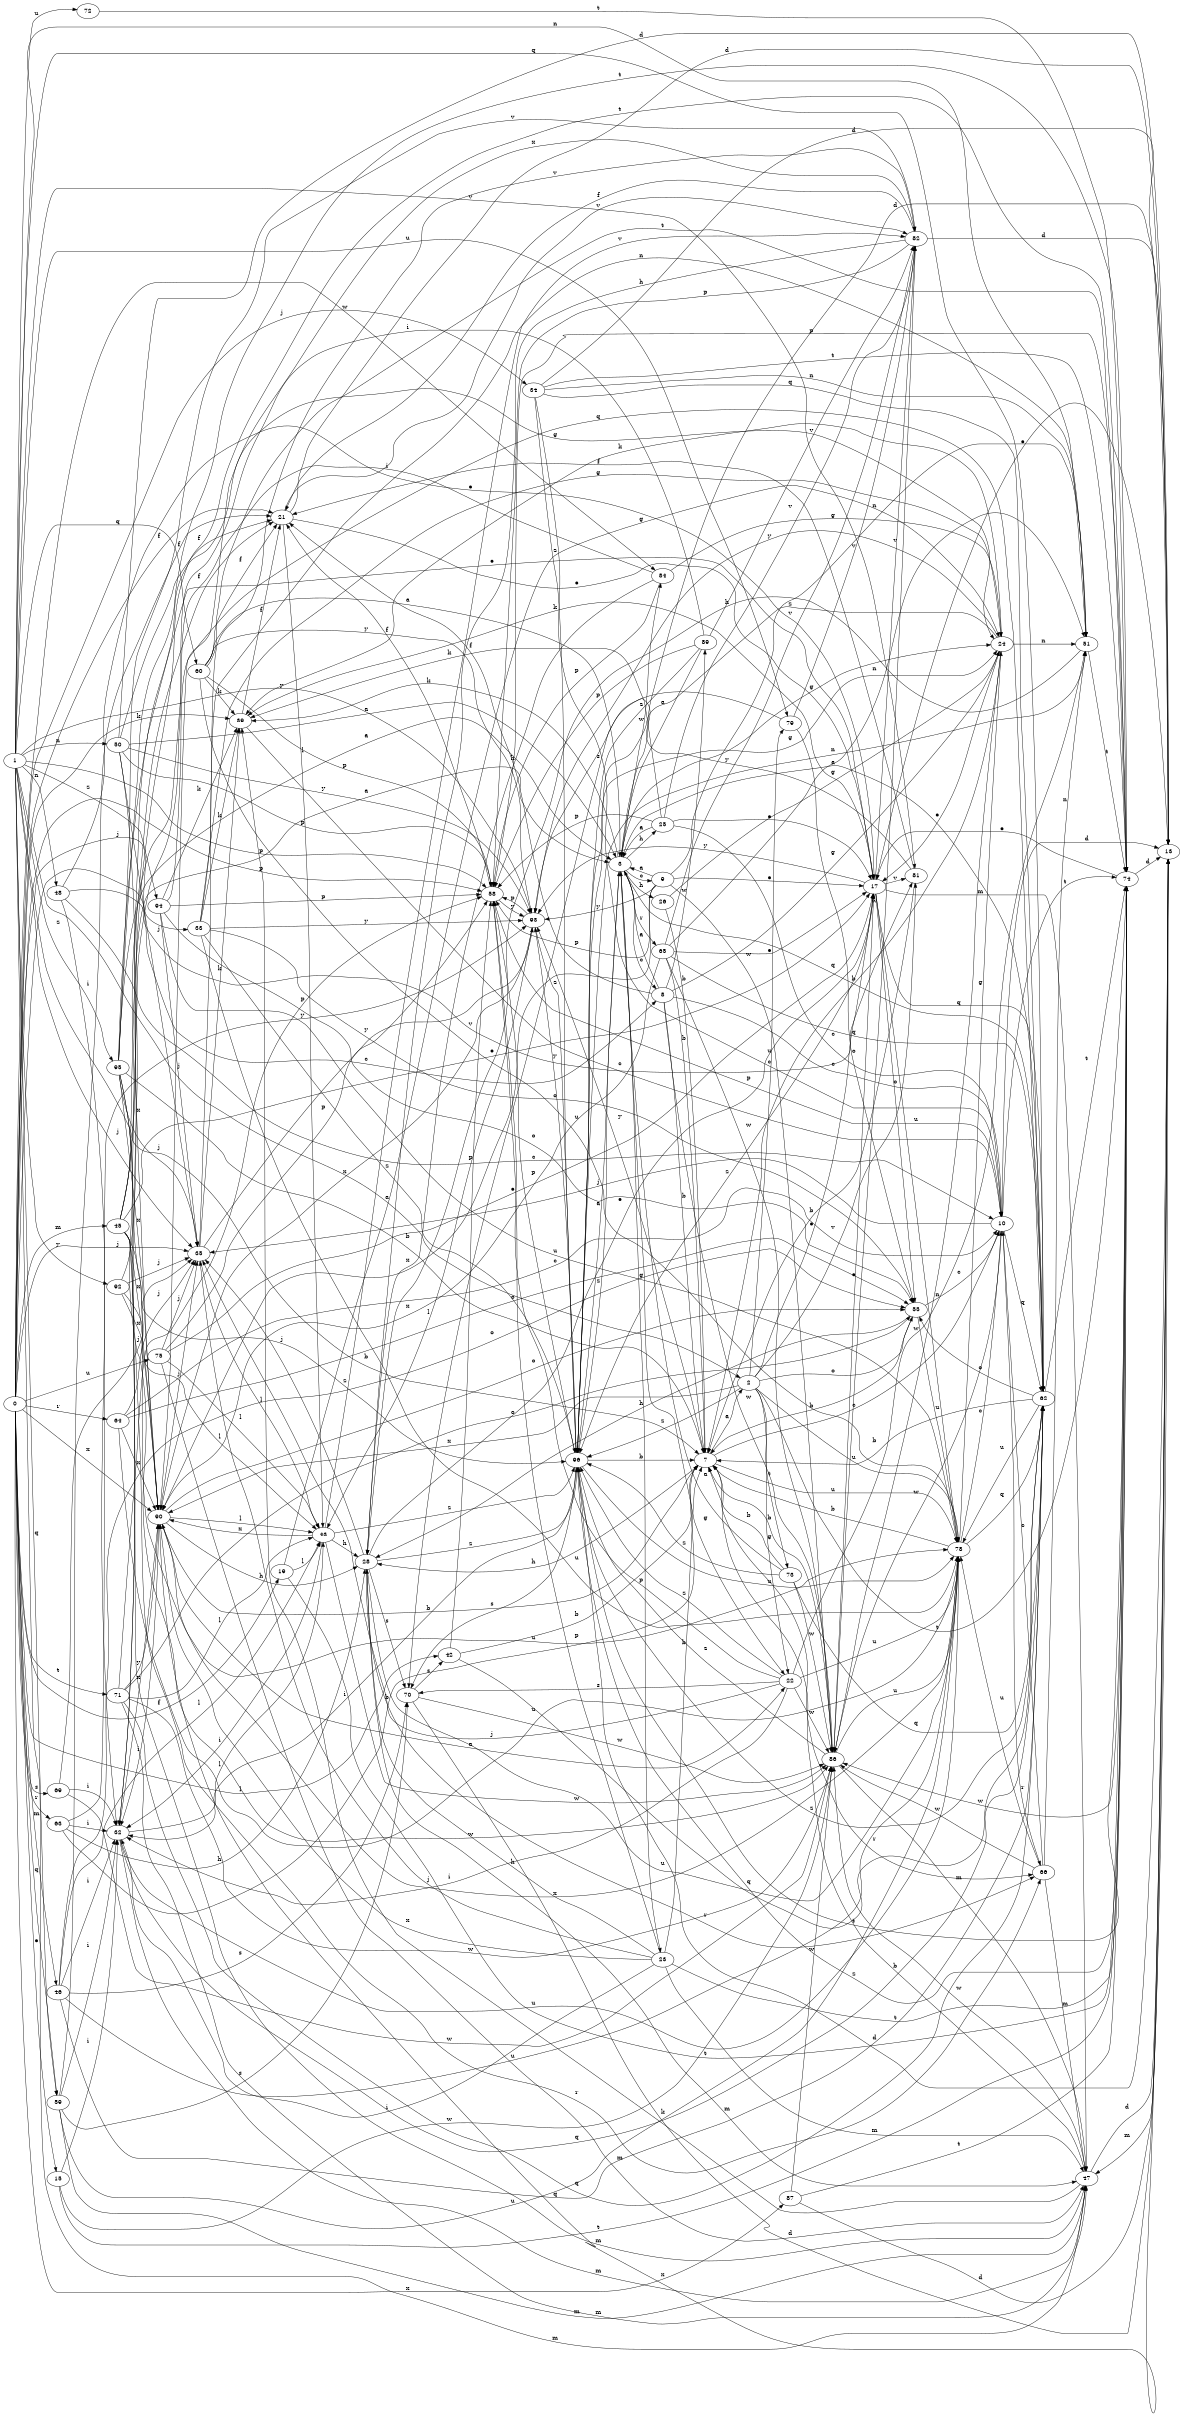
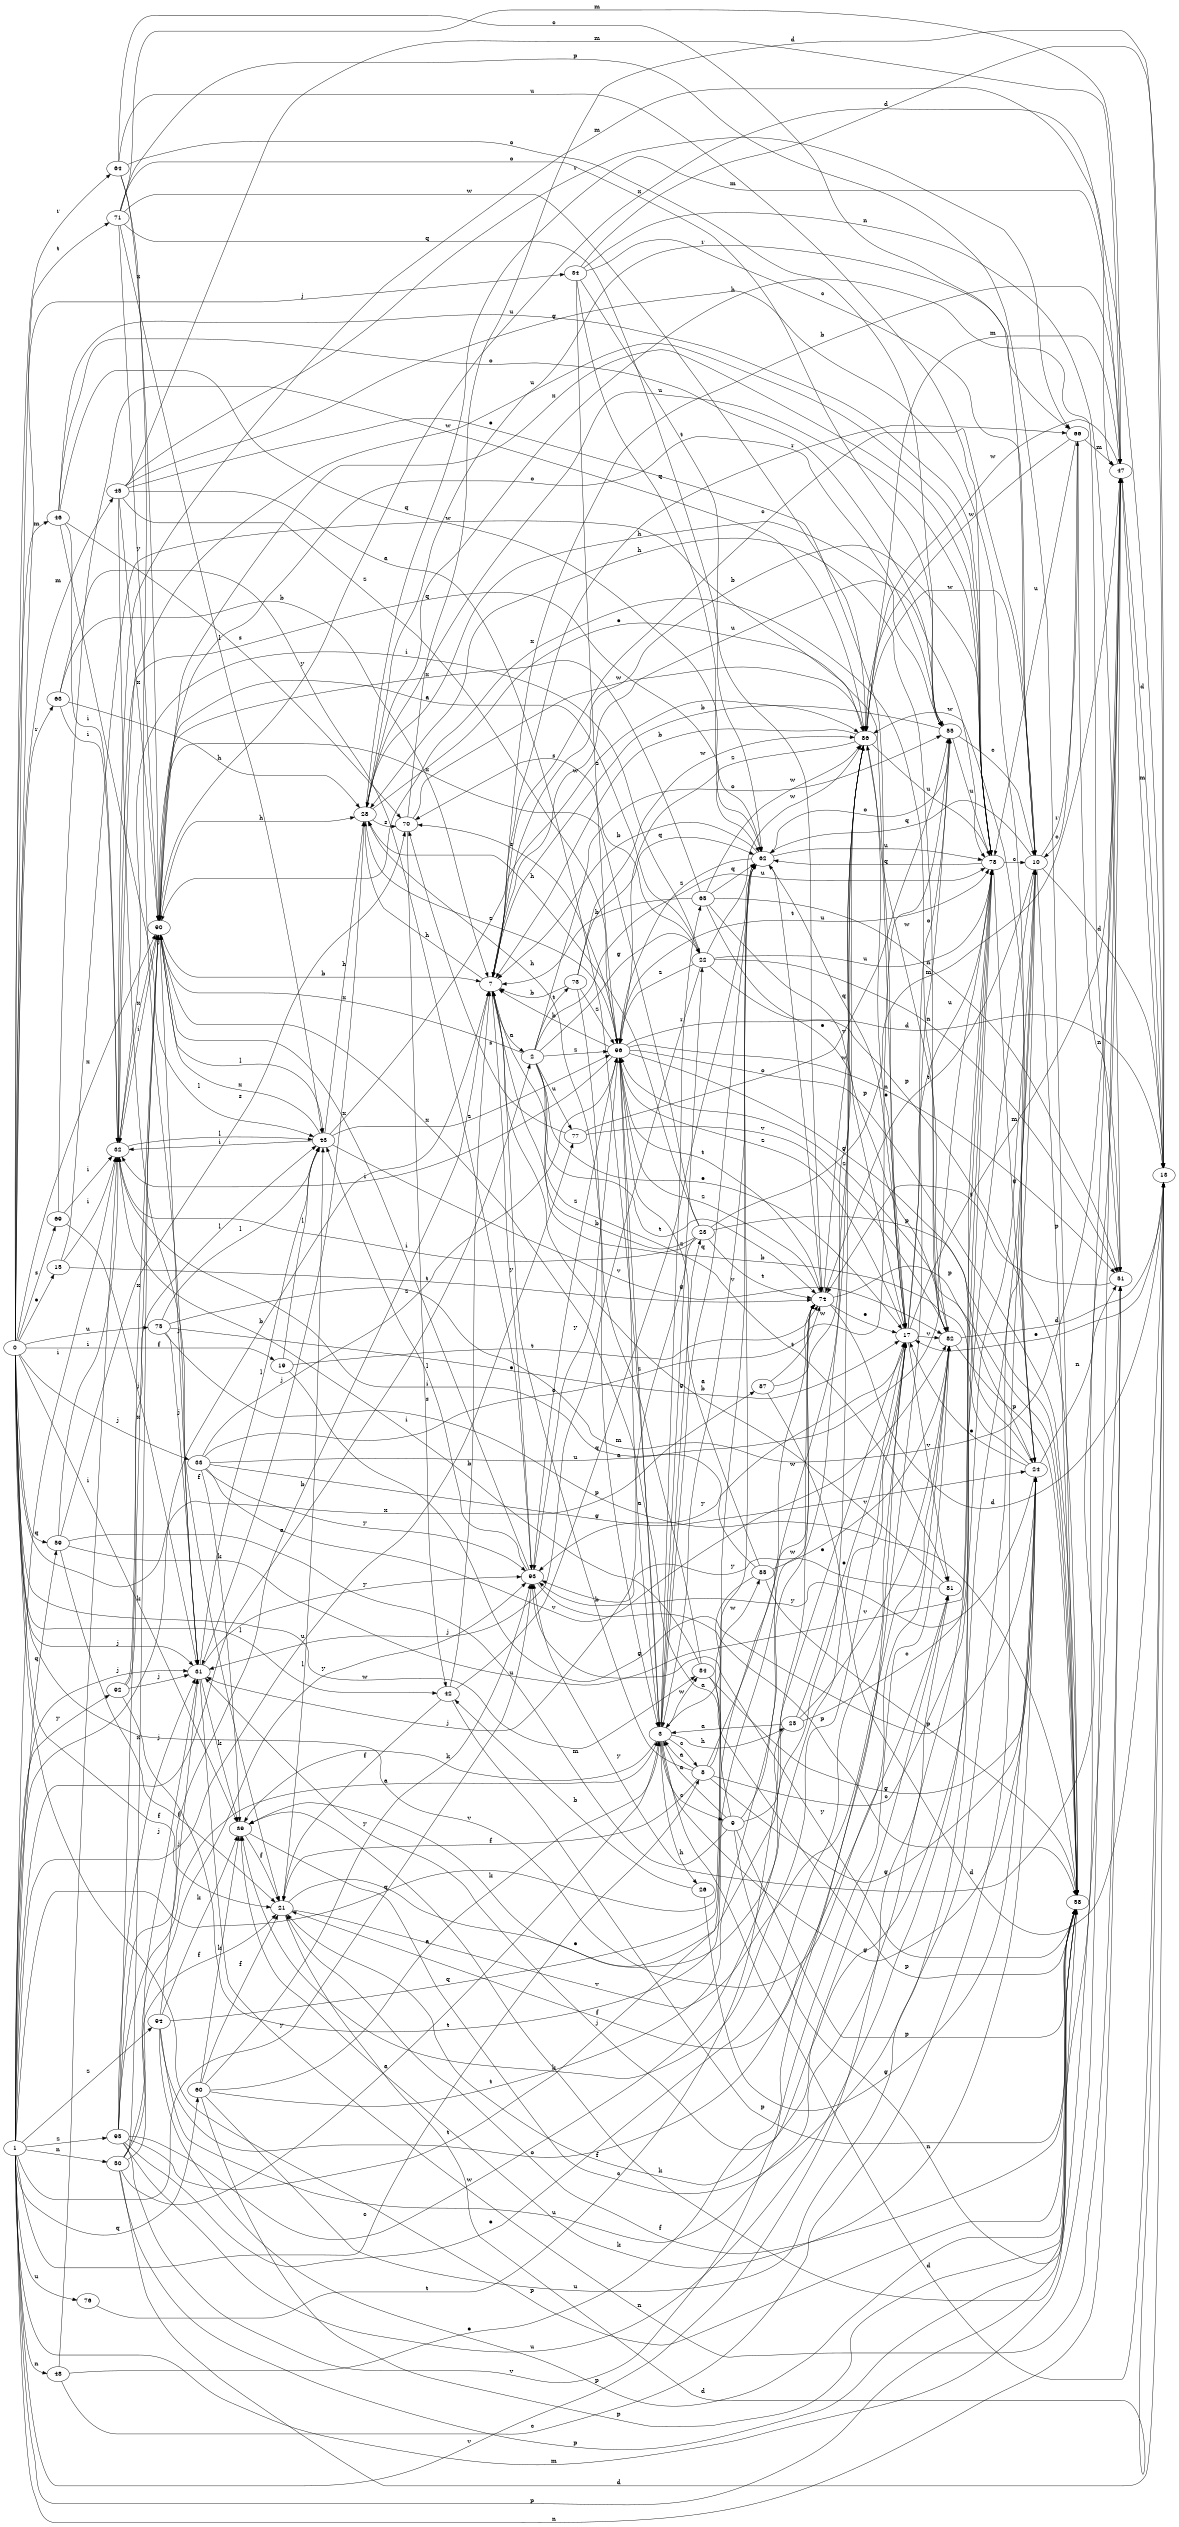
node "72": label "72" -> "76"
node "89": label "89" -> "85"
node "79": label "79" -> "77"
edge "25" -> "58": removed, label "p"
edge "48" -> "8": now "1" -> "8"
edge "26" -> "7": now "26" -> "42"
node "35": label "35" -> "31"
edge "1" -> "32": added, label "i"
edge "42" -> "21": added, label "f"
